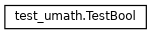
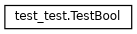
node "test_umath.TestBool": label "test_umath.TestBool" -> "test_test.TestBool"
